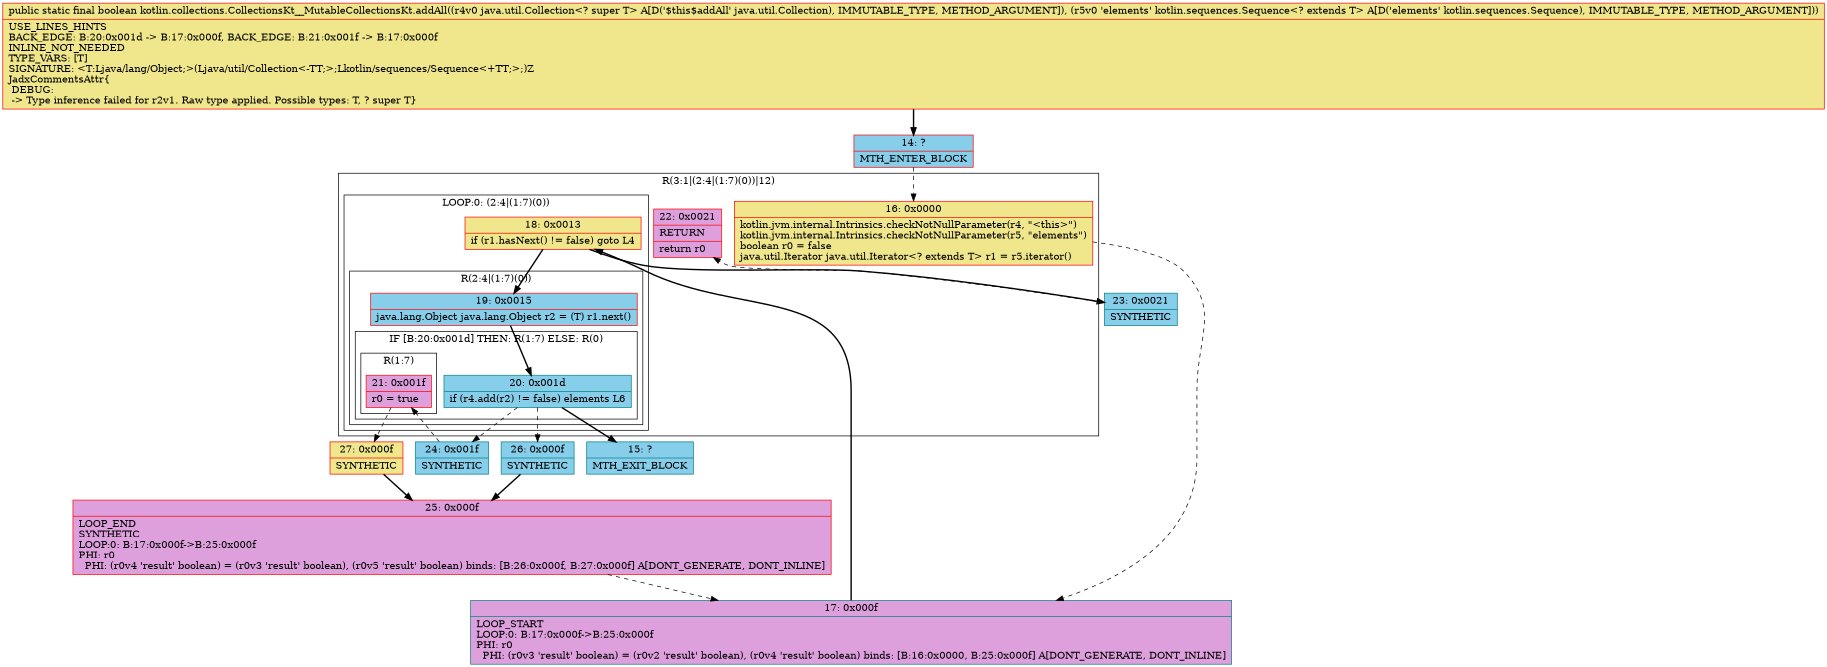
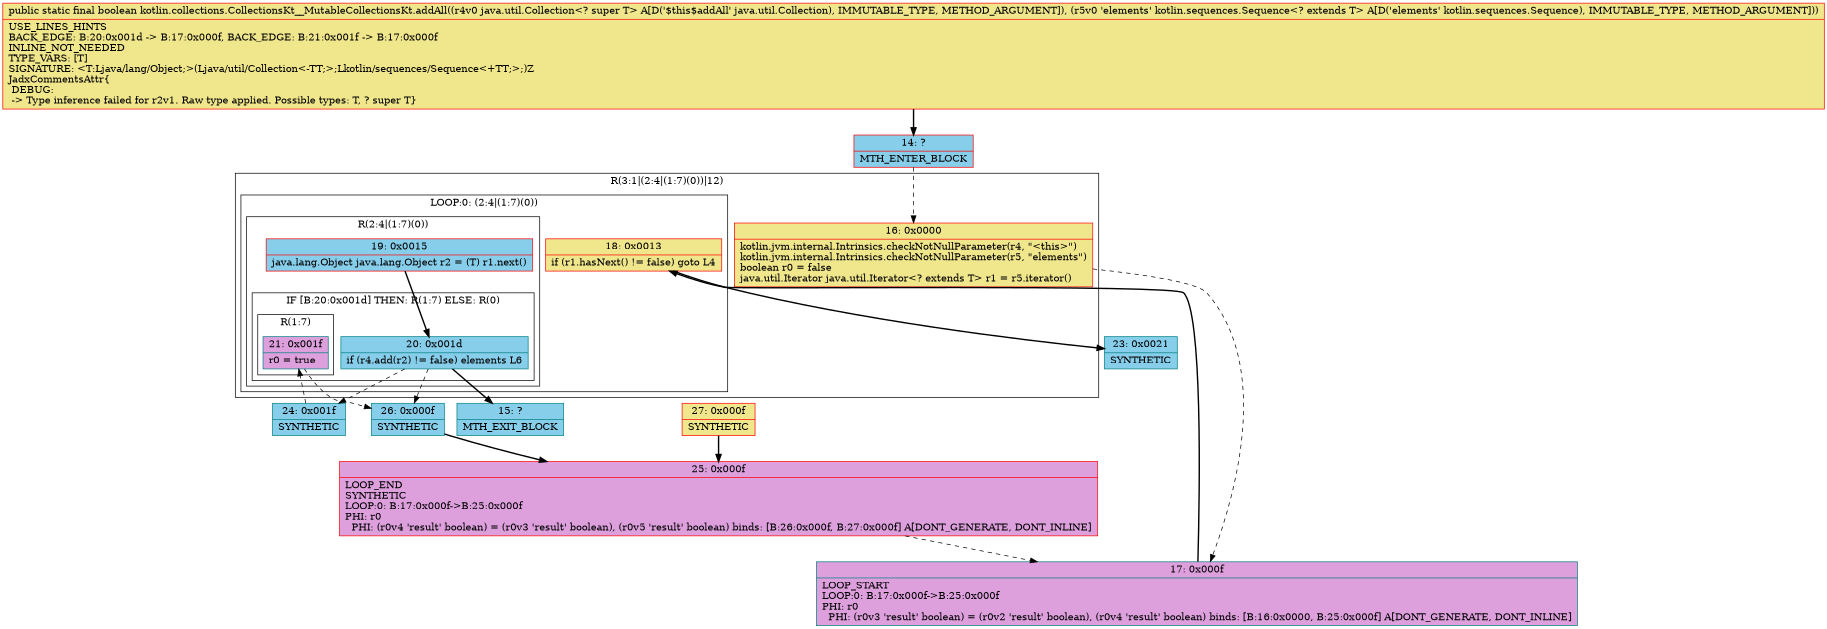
node "22: 0x0021": removed
edge "18: 0x0013" -> "19: 0x0015": removed
node "21: 0x001f": color red -> teal
edge "21: 0x001f" -> "27: 0x000f": now "21: 0x001f" -> "26: 0x000f"
